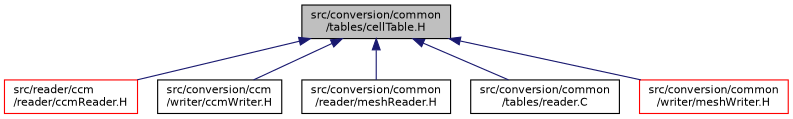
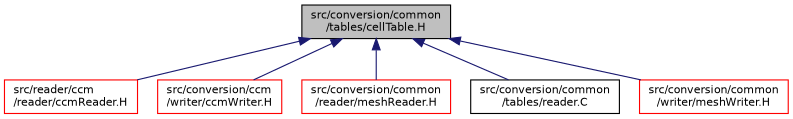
node "src/conversion/ccm /writer/ccmWriter.H": color black -> red
node "src/conversion/common /reader/meshReader.H": color black -> red
